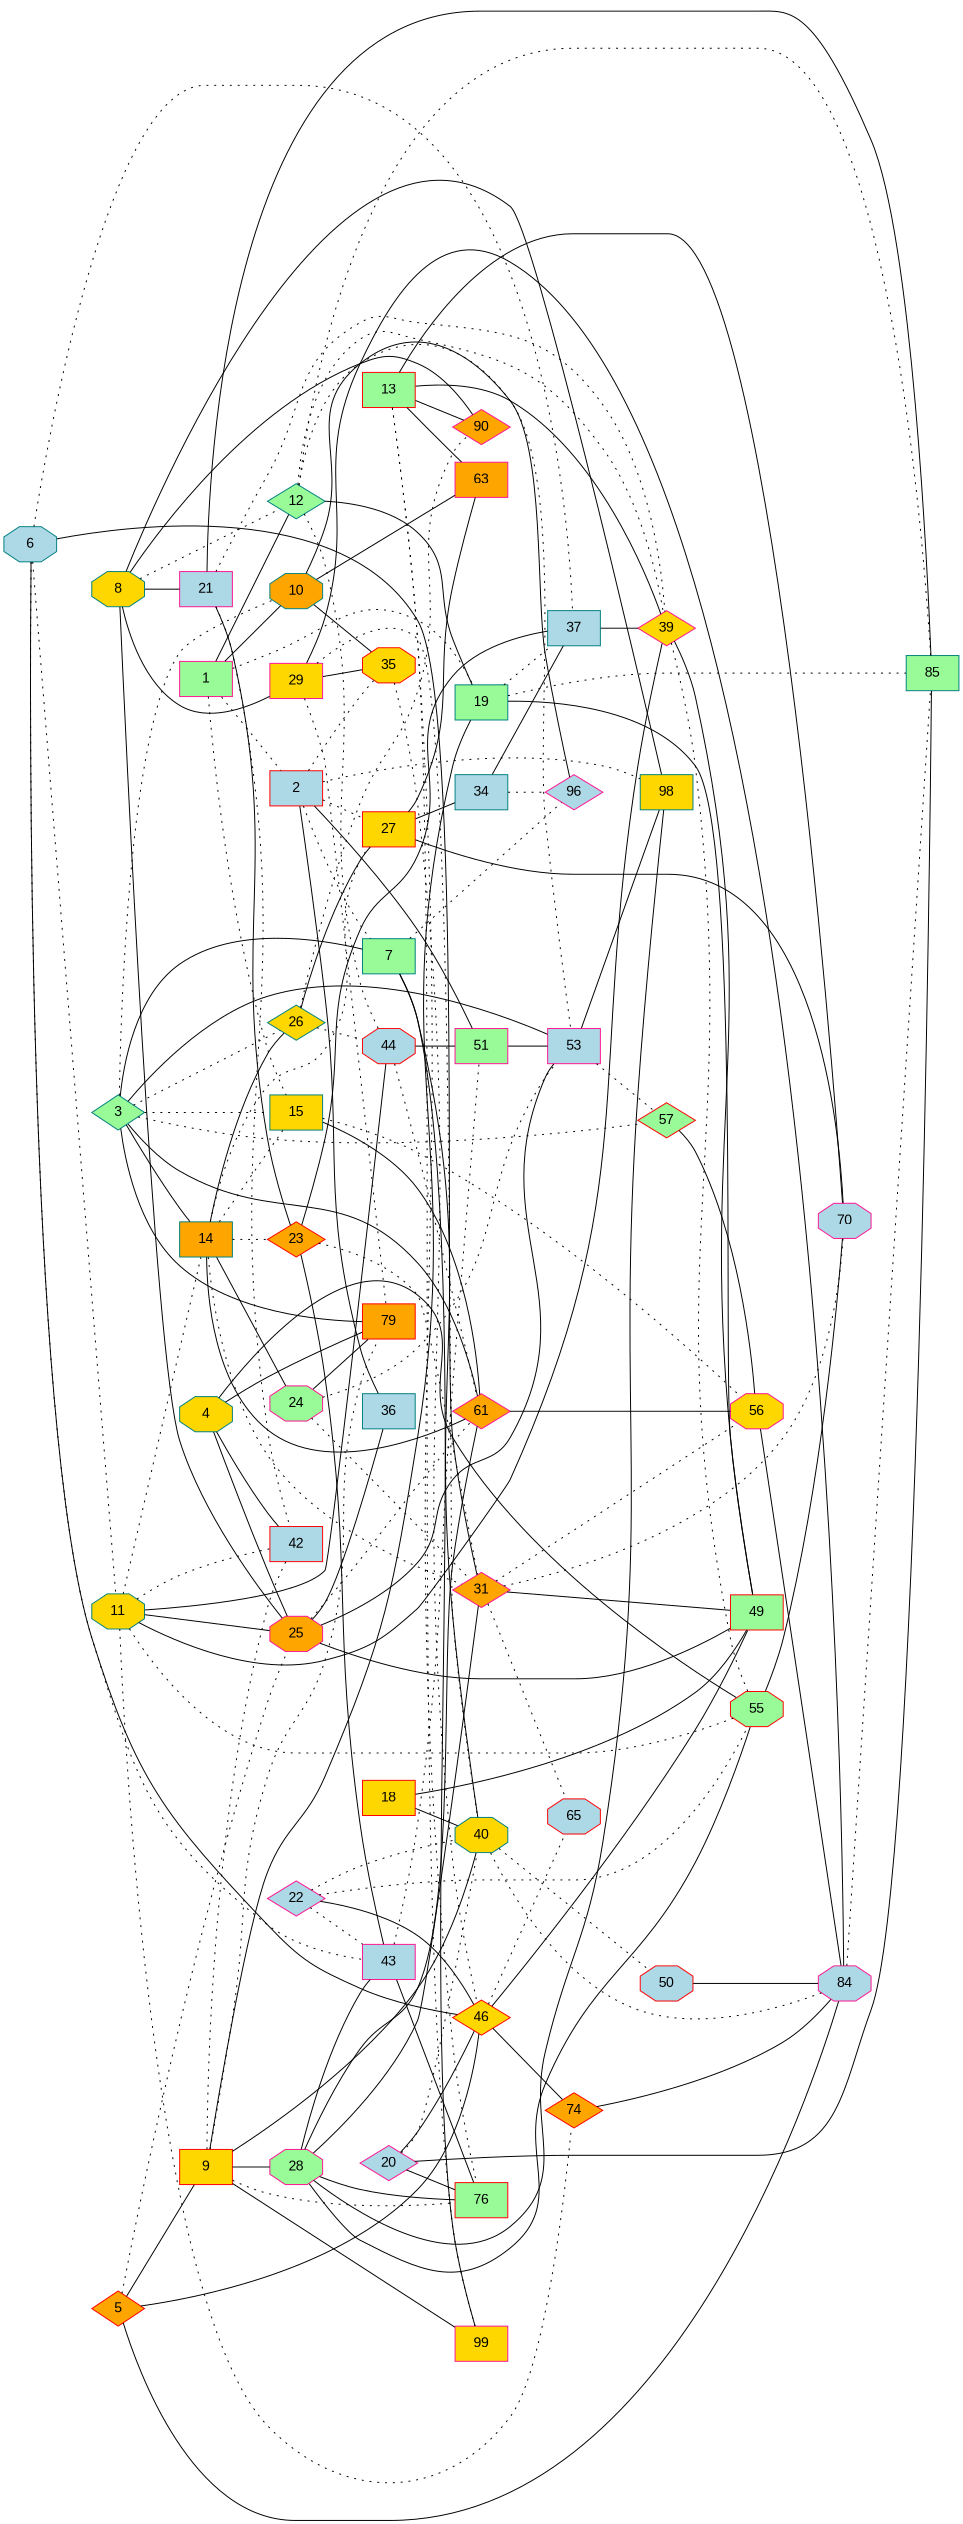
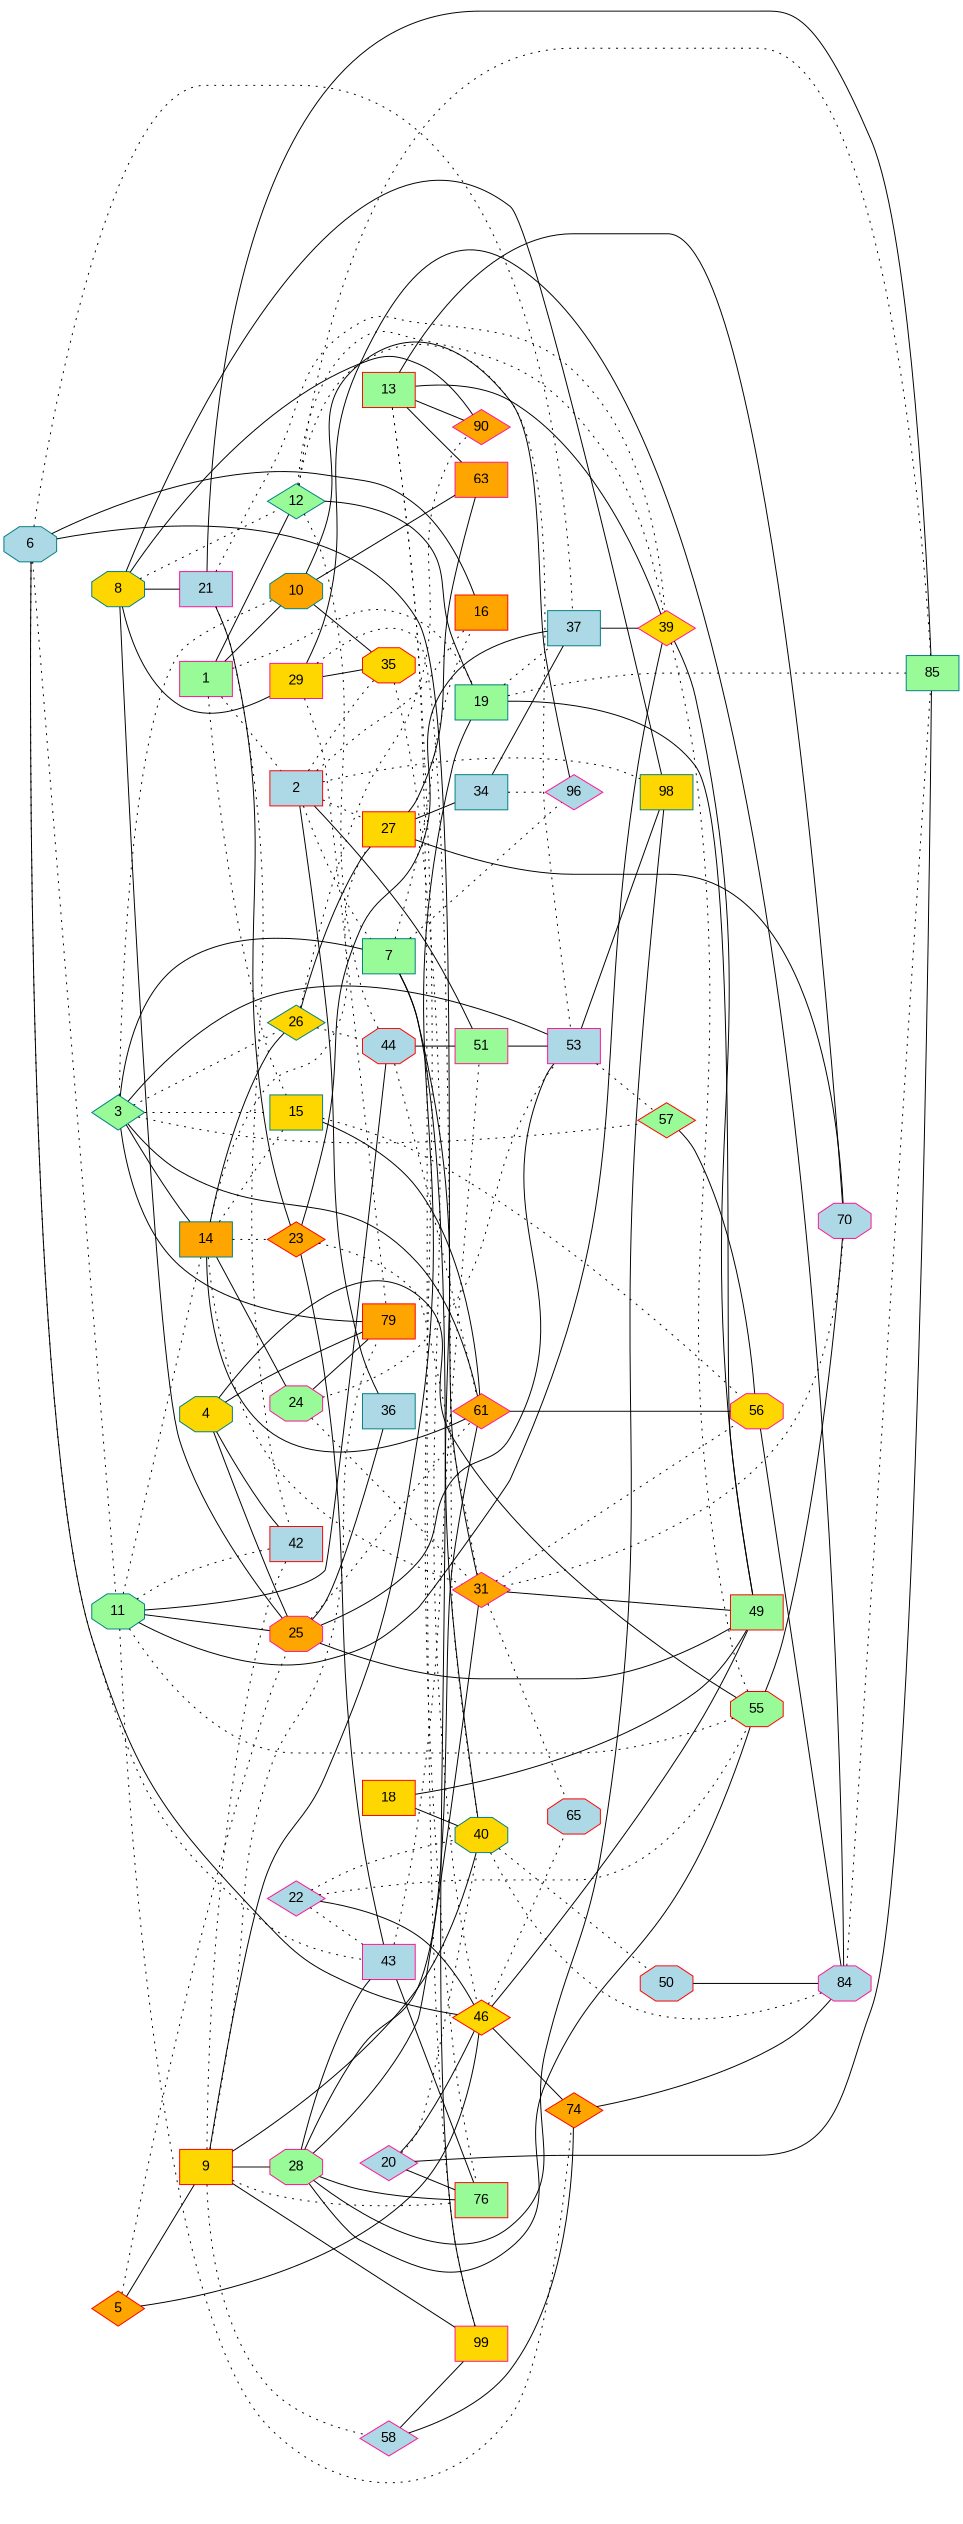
node "16": added
node "11": fillcolor gold -> palegreen
node "58": added
edge "84" -- "5": removed
